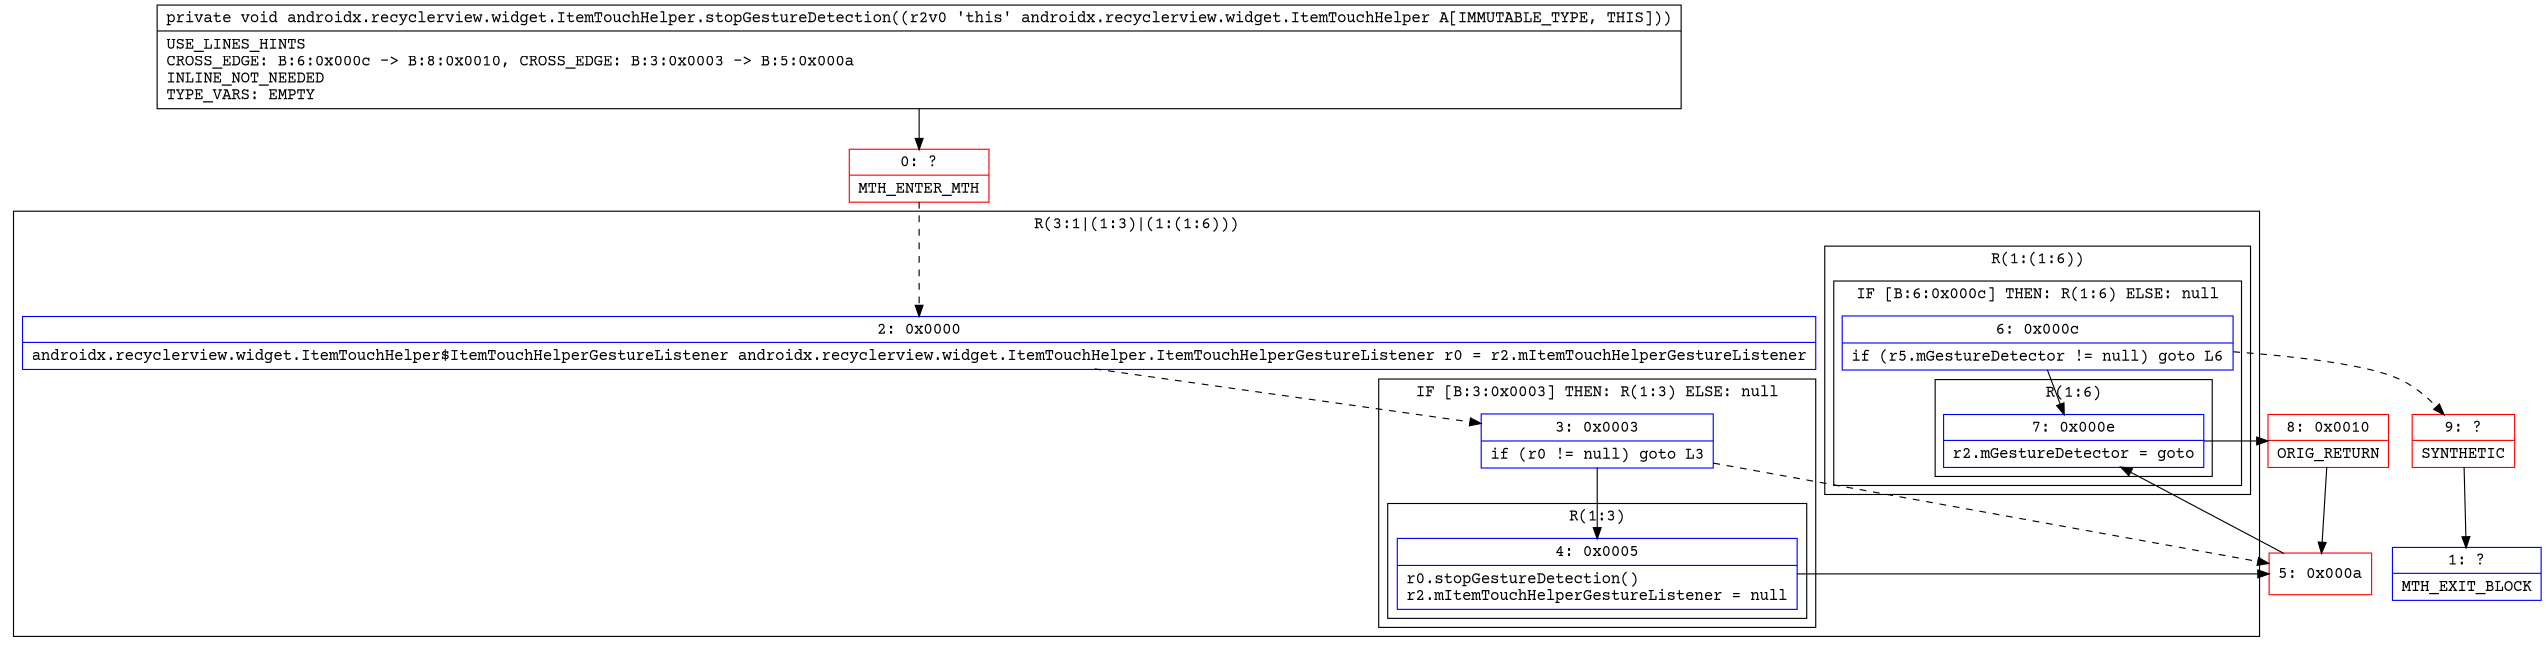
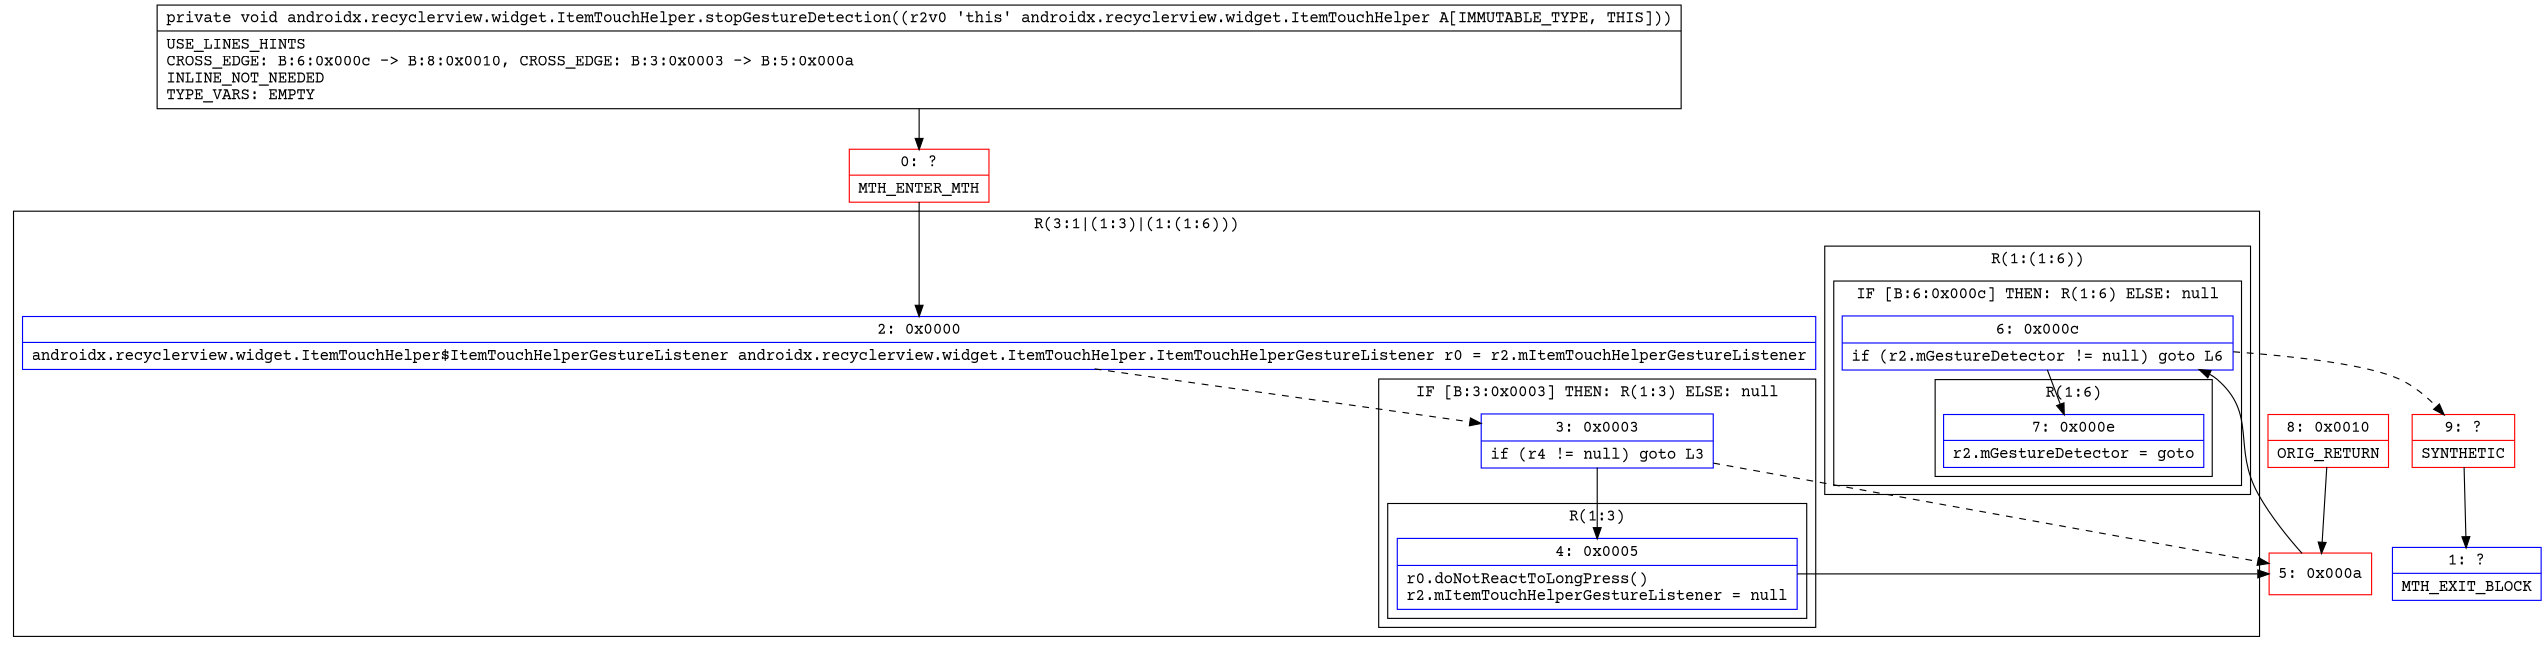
edge "0: ?" -> "2: 0x0000": style dashed -> solid
node "6: 0x000c": text "if (r5.mGestureDetector != null) goto L6" -> "if (r2.mGestureDetector != null) goto L6"
edge "7: 0x000e" -> "8: 0x0010": removed
node "3: 0x0003": text "if (r0 != null) goto L3" -> "if (r4 != null) goto L3"
edge "5: 0x000a" -> "7: 0x000e": now "5: 0x000a" -> "6: 0x000c"
node "4: 0x0005": text "r0.stopGestureDetection()" -> "r0.doNotReactToLongPress()"
